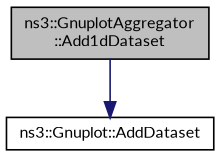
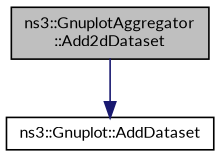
node "ns3::GnuplotAggregator ::Add1dDataset": label "ns3::GnuplotAggregator ::Add1dDataset" -> "ns3::GnuplotAggregator ::Add2dDataset"
